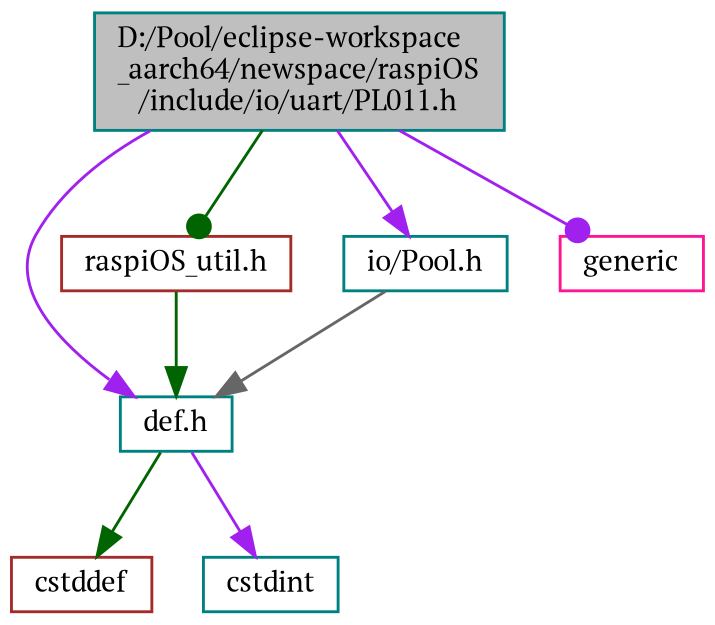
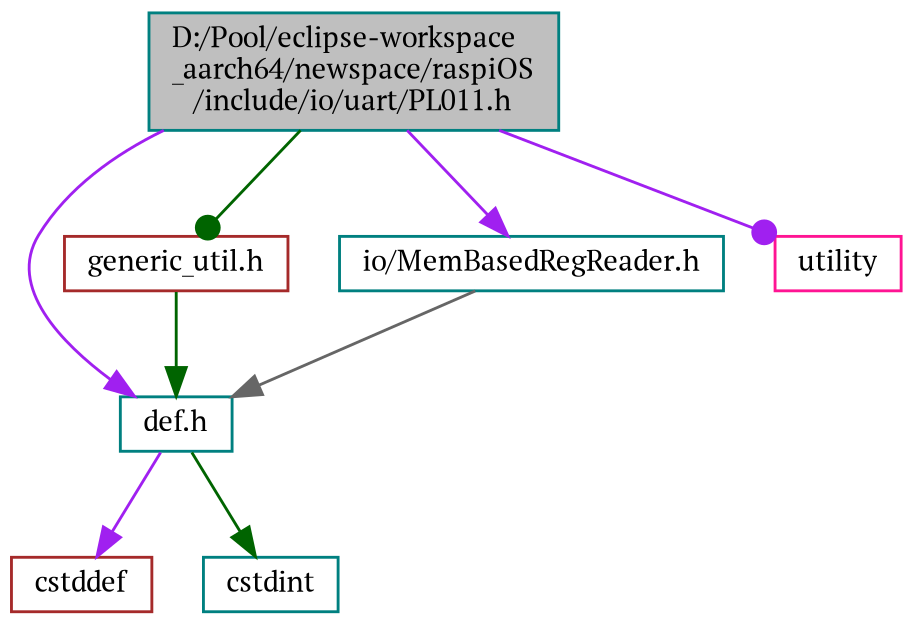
node "raspiOS_util.h": label "raspiOS_util.h" -> "generic_util.h"
node "io/Pool.h": label "io/Pool.h" -> "io/MemBasedRegReader.h"
node "generic": label "generic" -> "utility"
edge "def.h" -> "cstddef": color darkgreen -> purple
edge "def.h" -> "cstdint": color purple -> darkgreen
